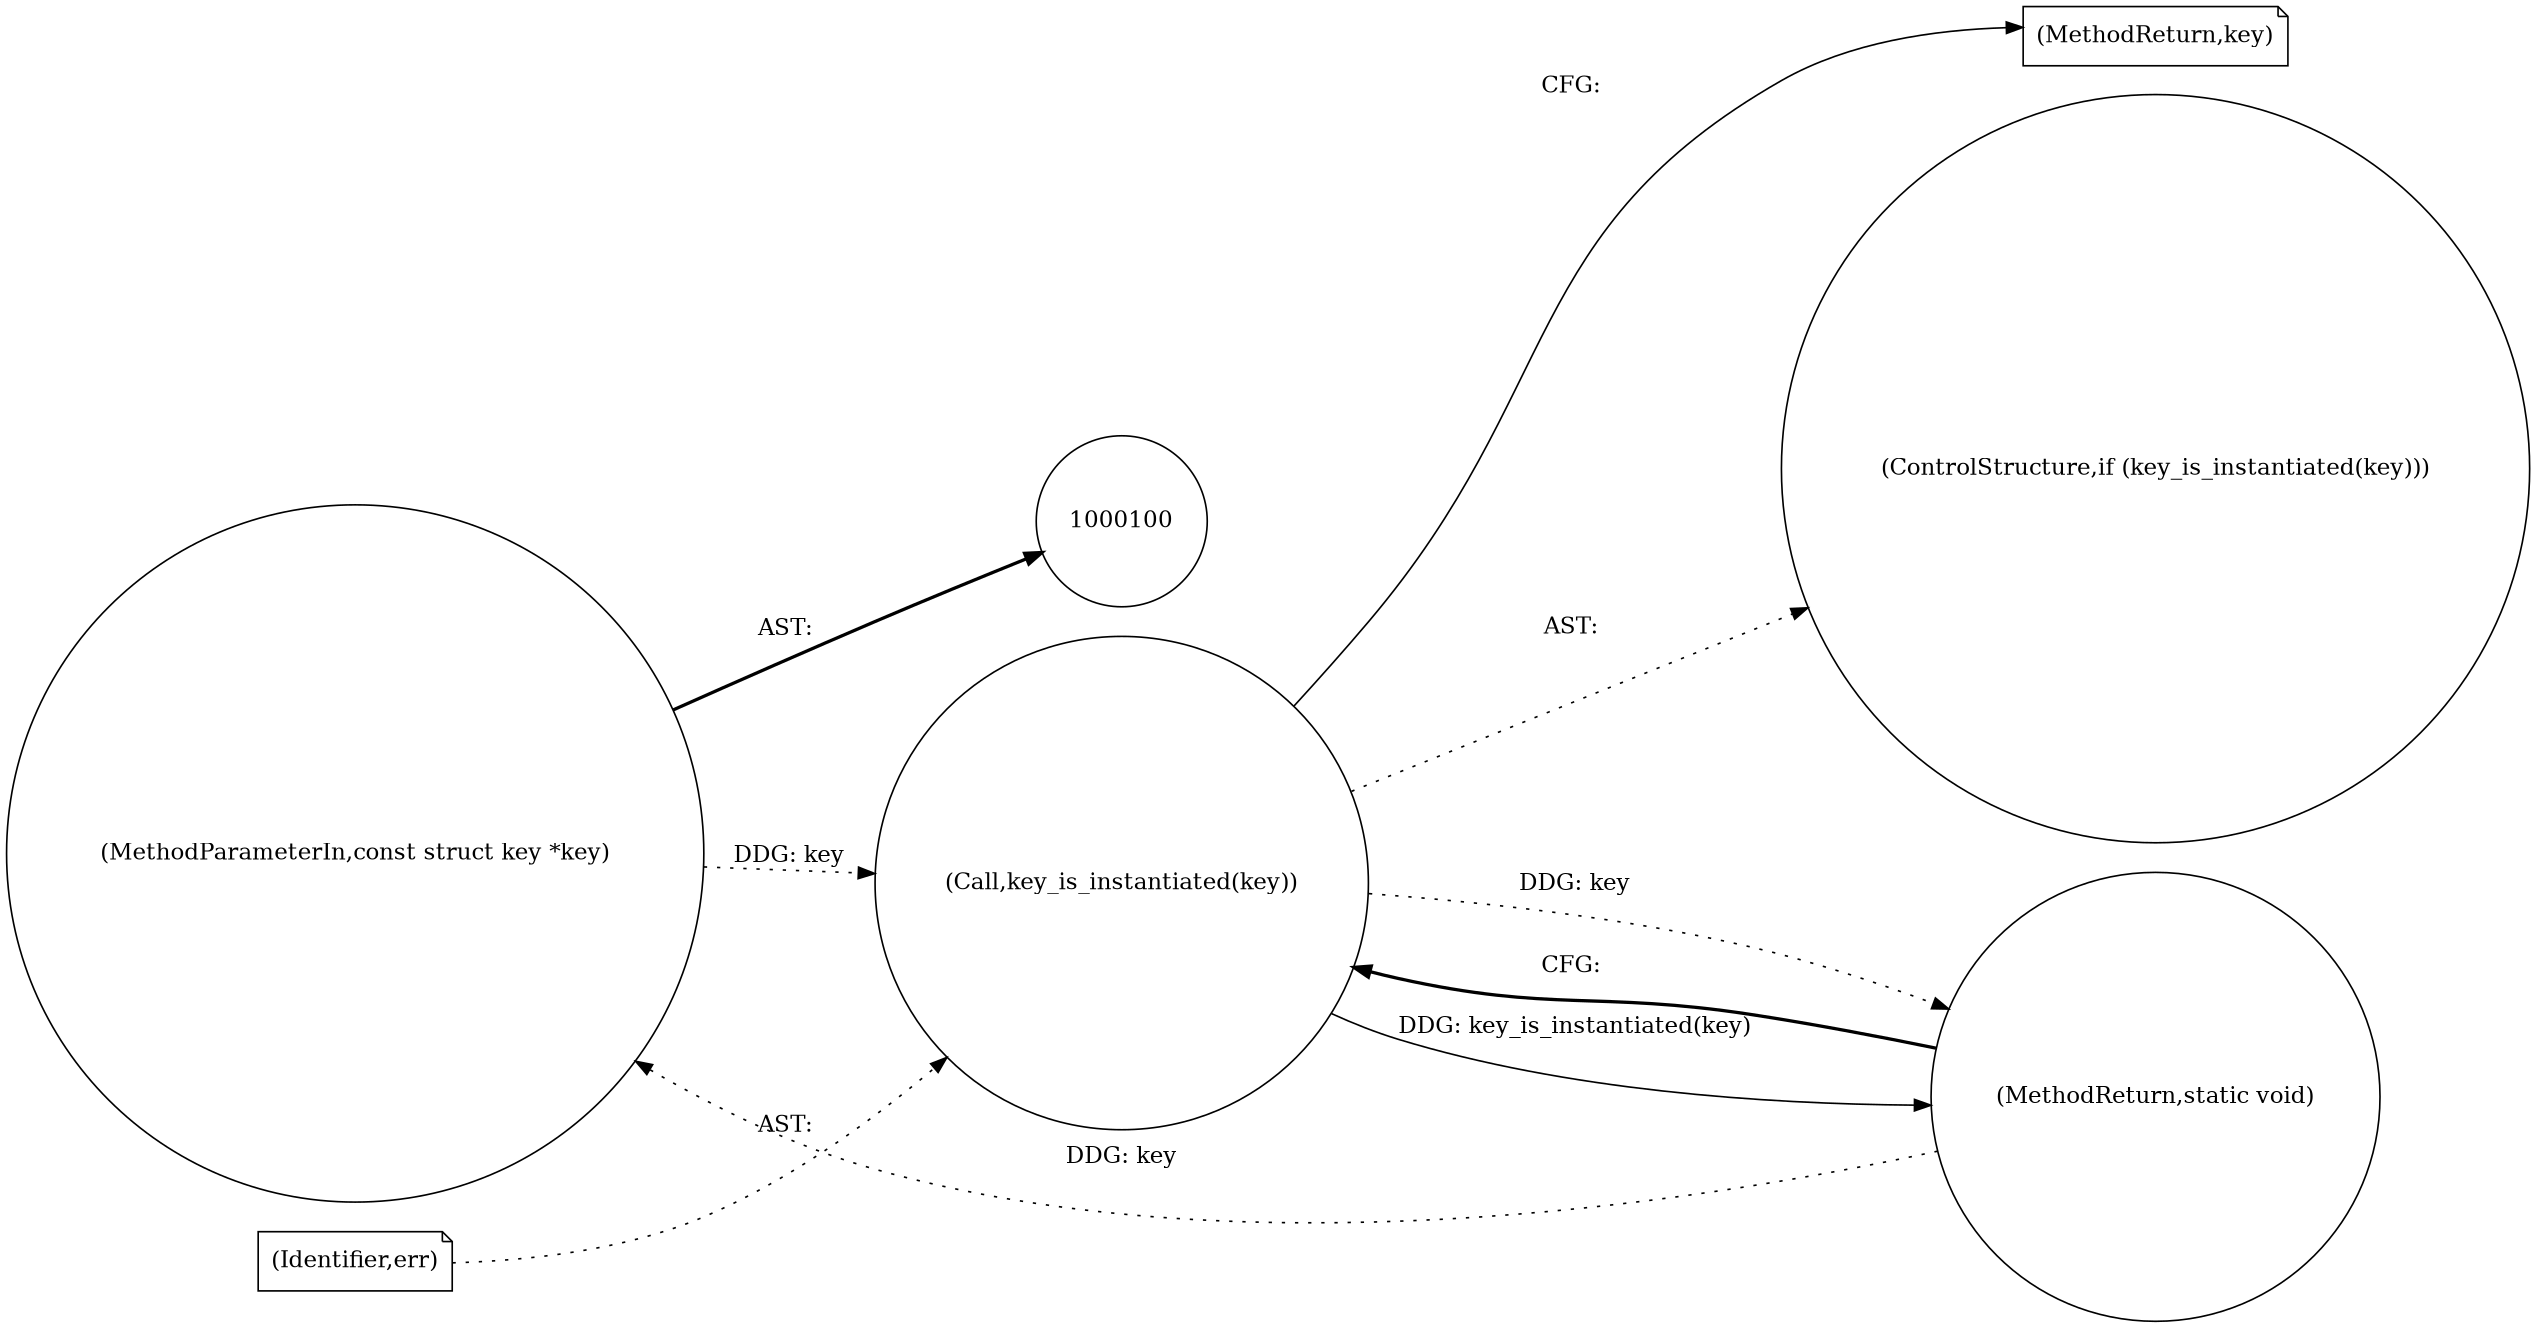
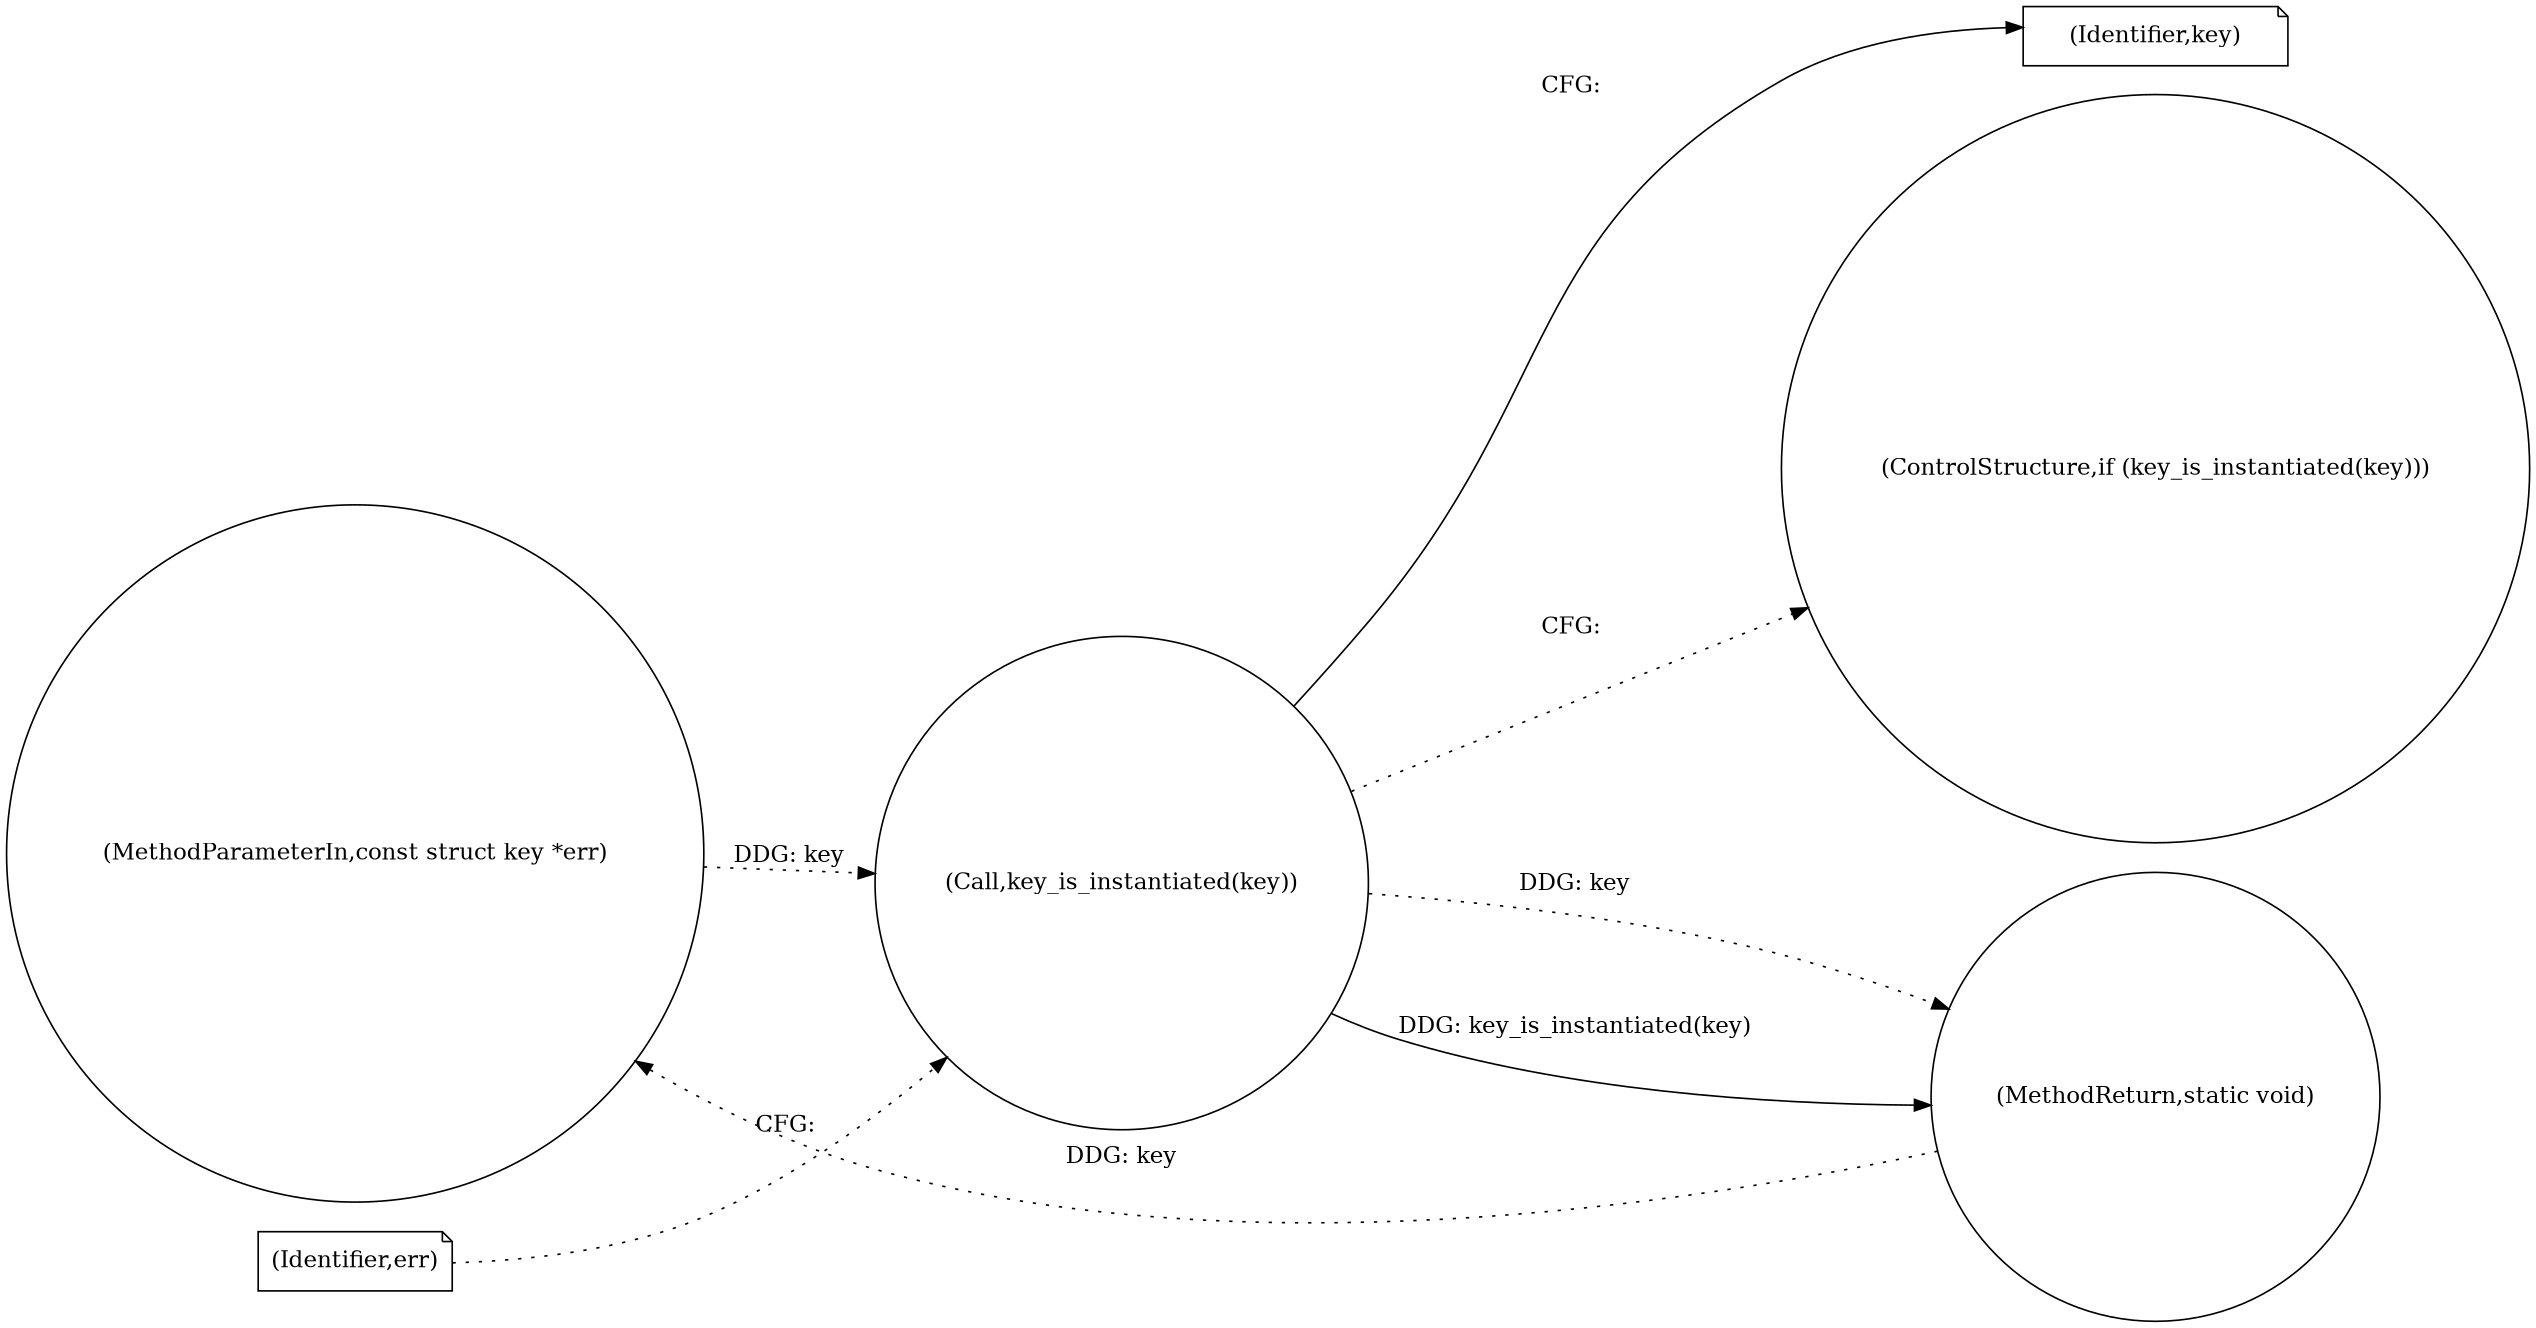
node "(MethodReturn,key)": label "(MethodReturn,key)" -> "(Identifier,key)"
node "1000100": removed
edge "(Call,key_is_instantiated(key))" -> "(ControlStructure,if (key_is_instantiated(key)))": label "AST: " -> "CFG: "
node "(MethodParameterIn,const struct key *key)": label "(MethodParameterIn,const struct key *key)" -> "(MethodParameterIn,const struct key *err)"
edge "(MethodReturn,static void)" -> "(Call,key_is_instantiated(key))": removed, label "CFG:"
edge "(Identifier,err)" -> "(Call,key_is_instantiated(key))": label "AST: " -> "CFG: "
